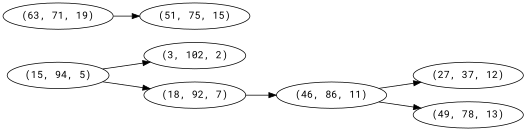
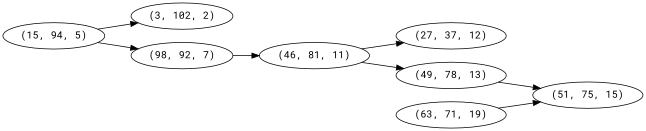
edge "(49, 78, 13)" -> "(51, 75, 15)": added
node "(18, 92, 7)": label "(18, 92, 7)" -> "(98, 92, 7)"
node "(46, 86, 11)": label "(46, 86, 11)" -> "(46, 81, 11)"
